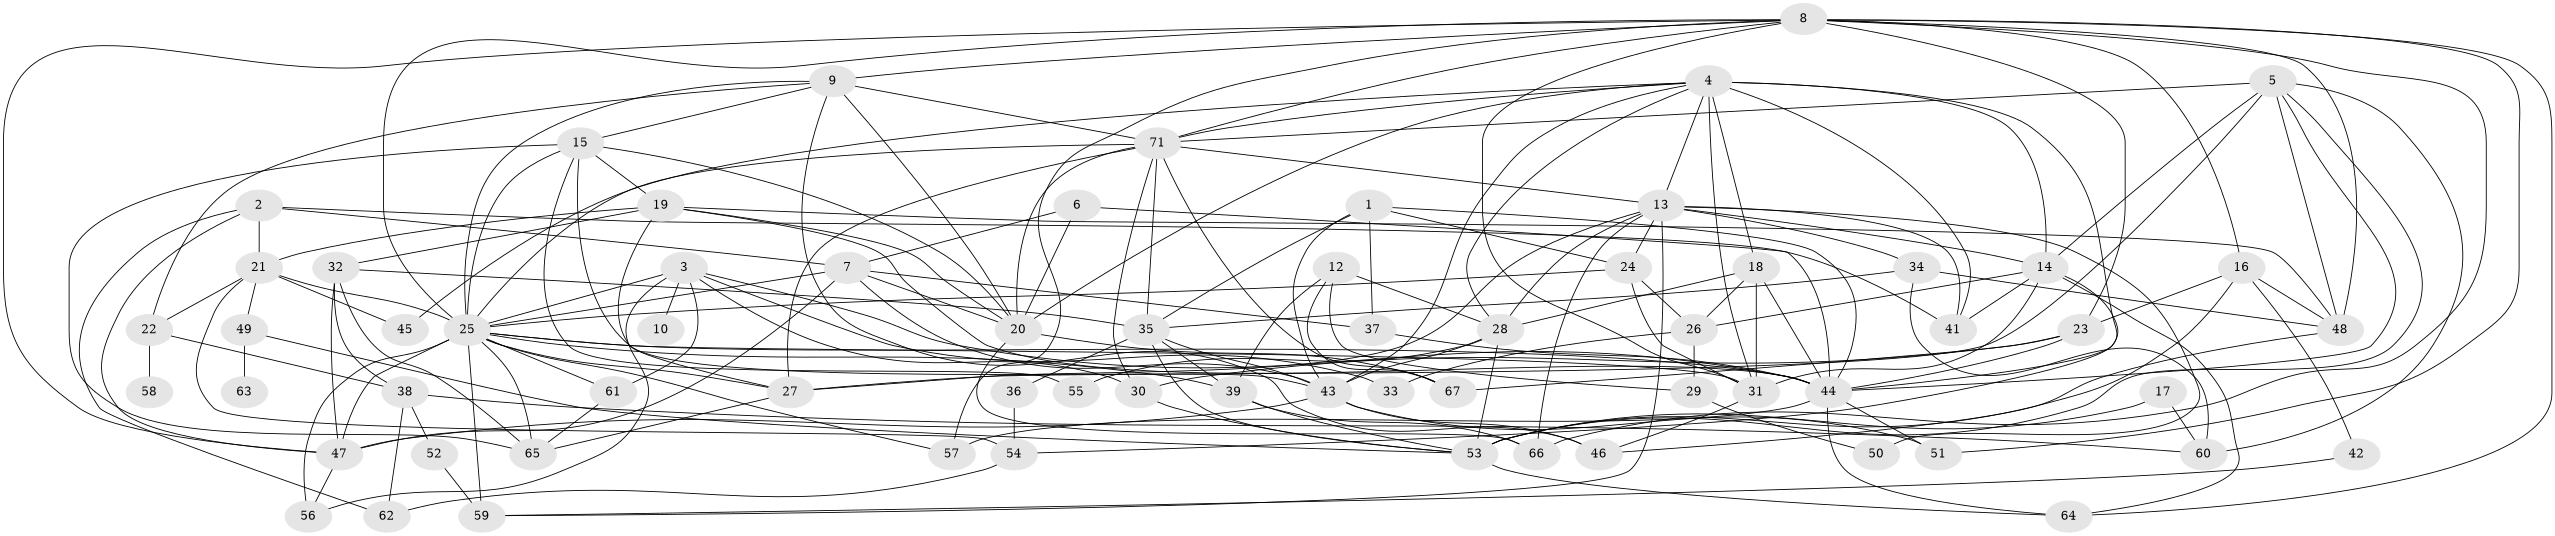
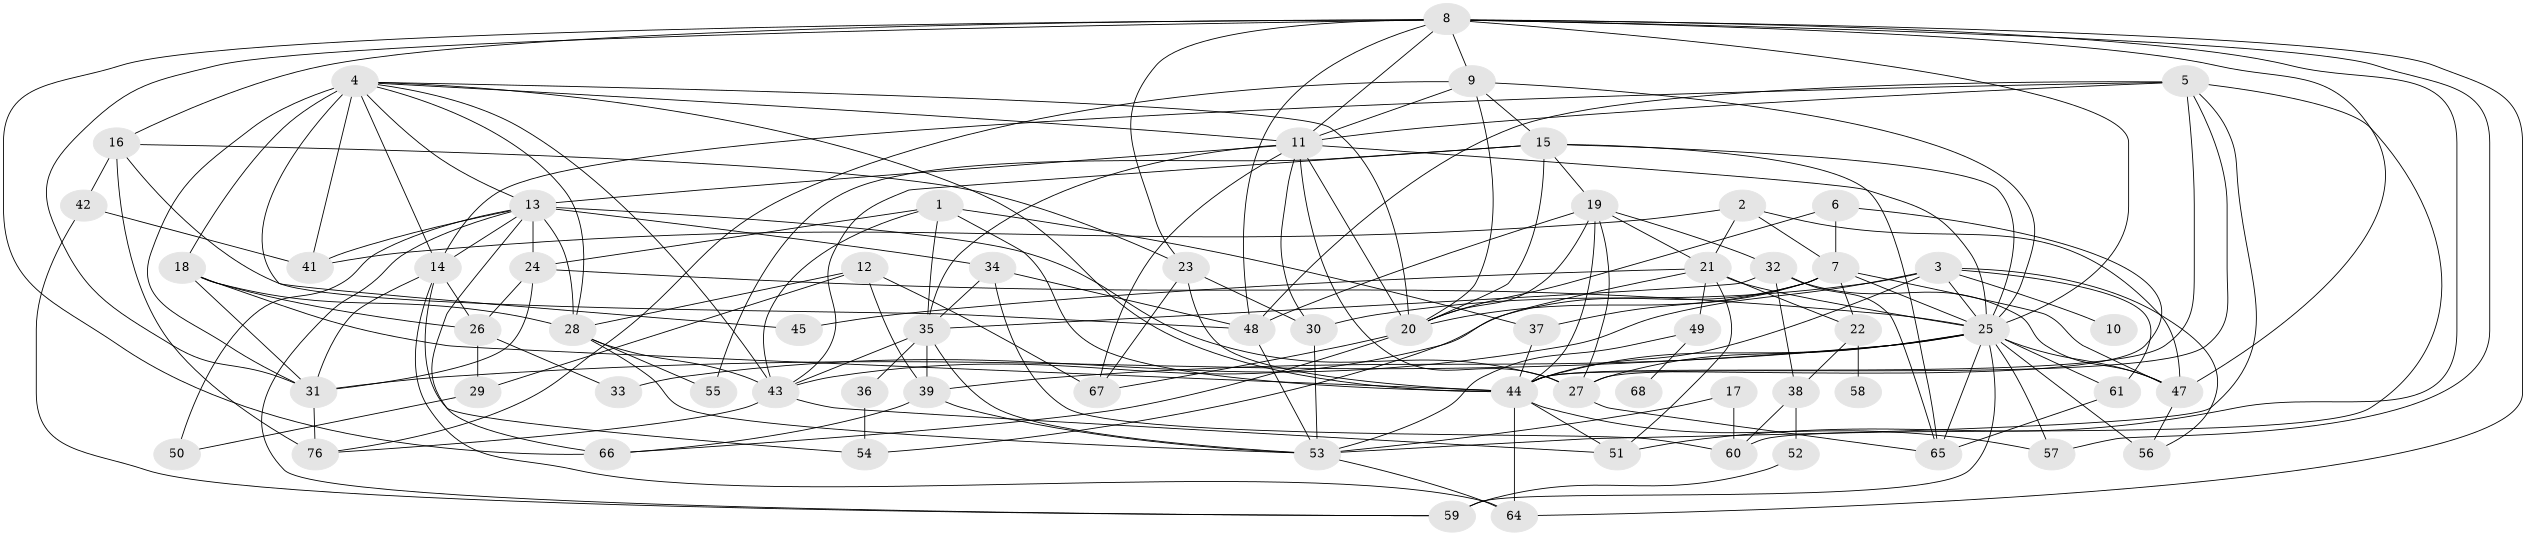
edge "9" -- "22": now "7" -- "22"
node "71": label "71" -> "11"
edge "14" -- "41": now "42" -- "41"
edge "21" -- "51": added
node "63": label "63" -> "68"
edge "43" -- "47": removed
node "46": label "46" -> "76"
node "62": removed
